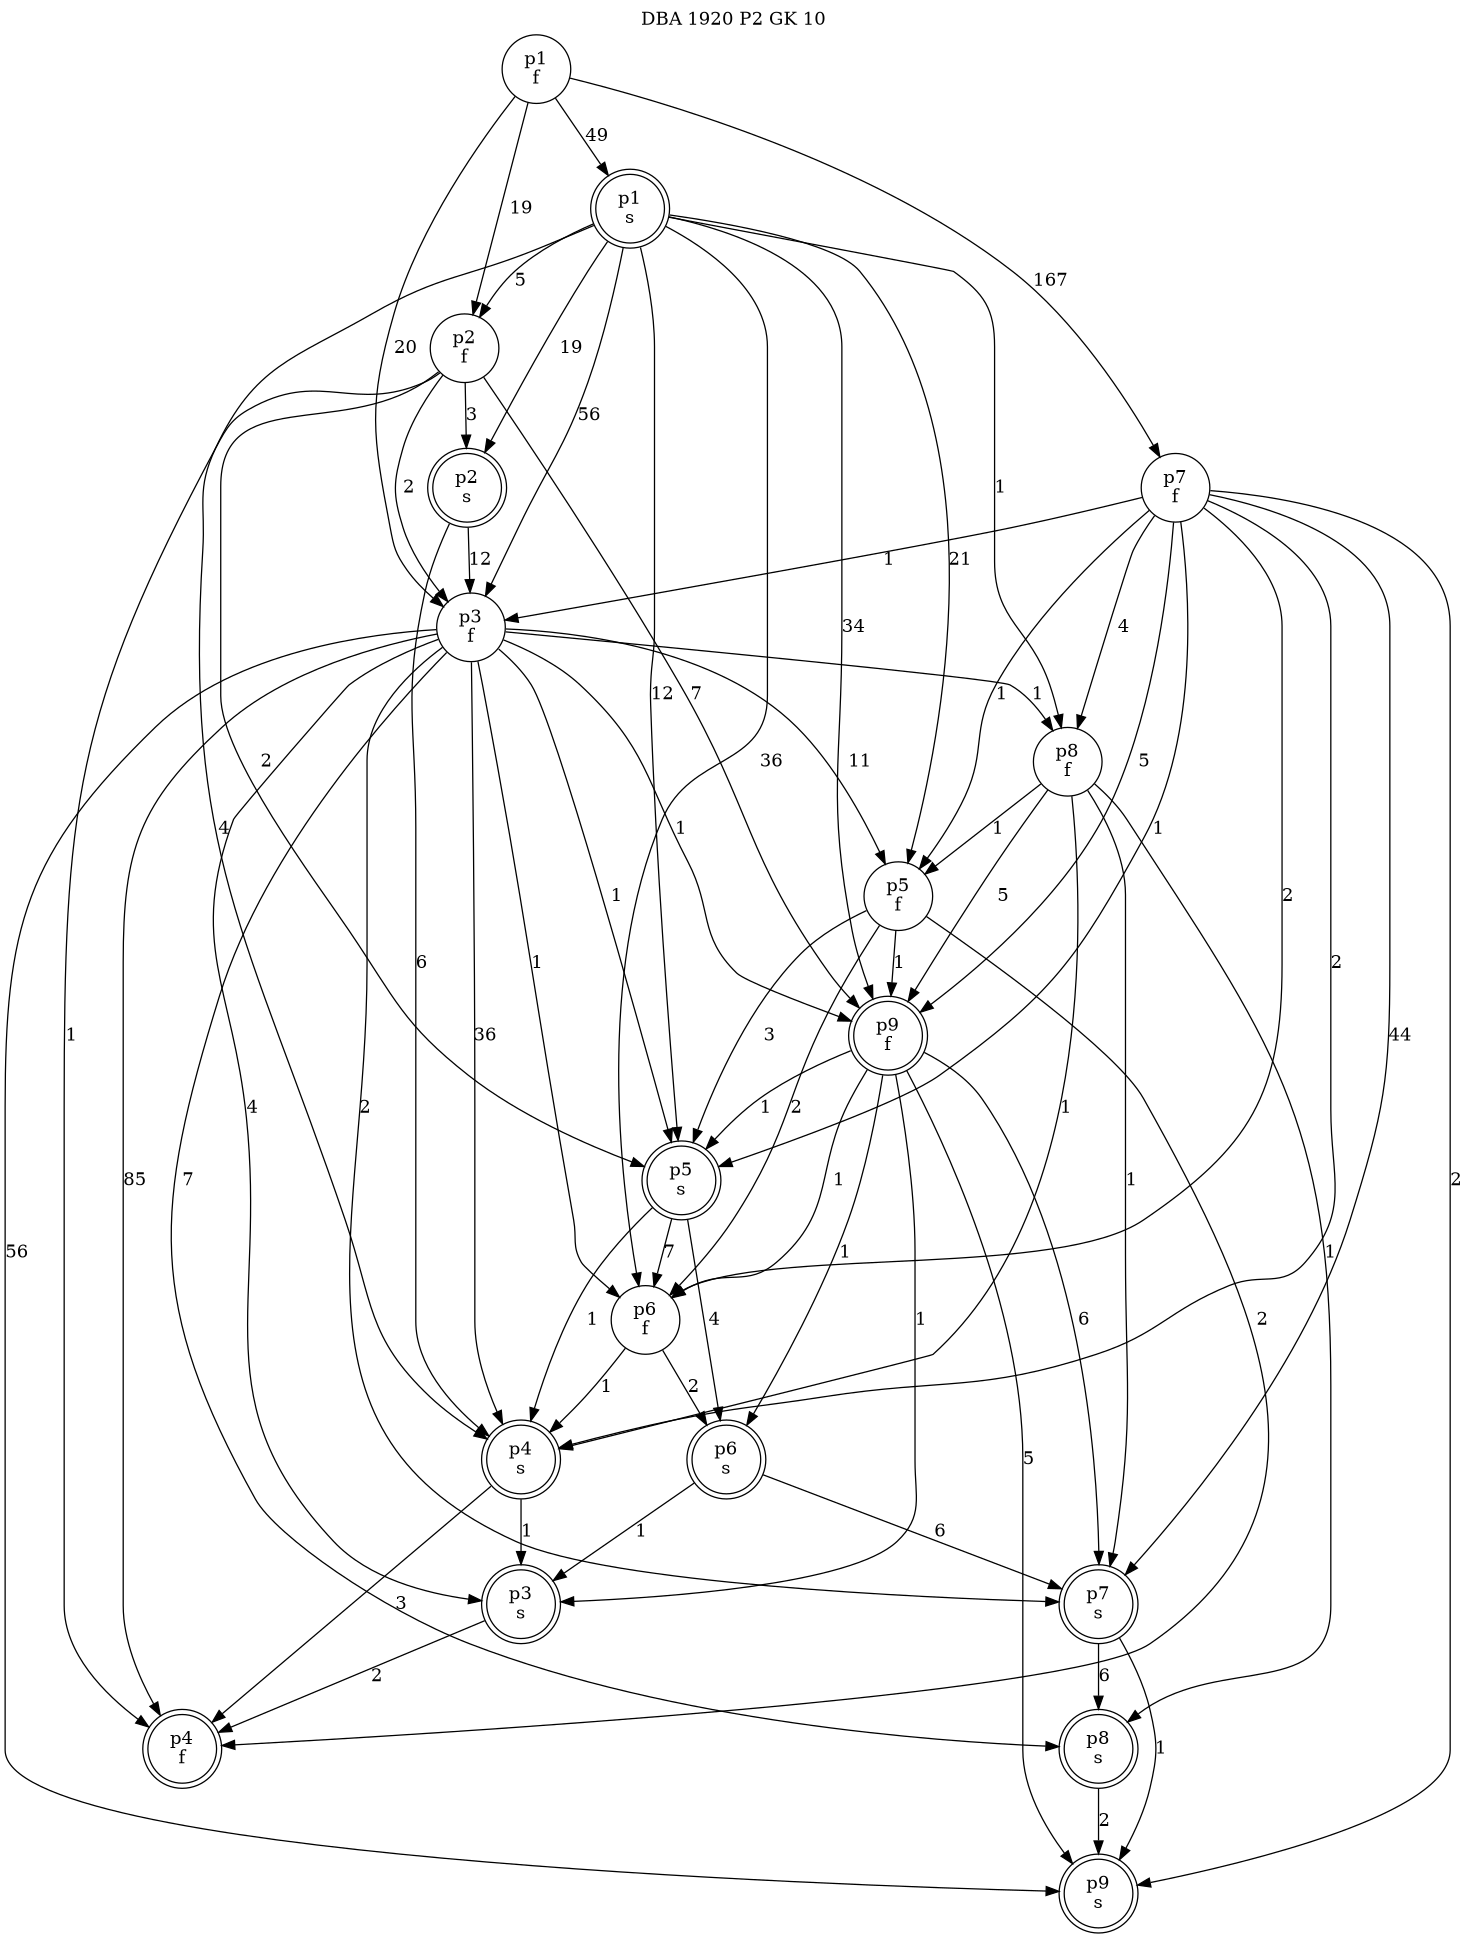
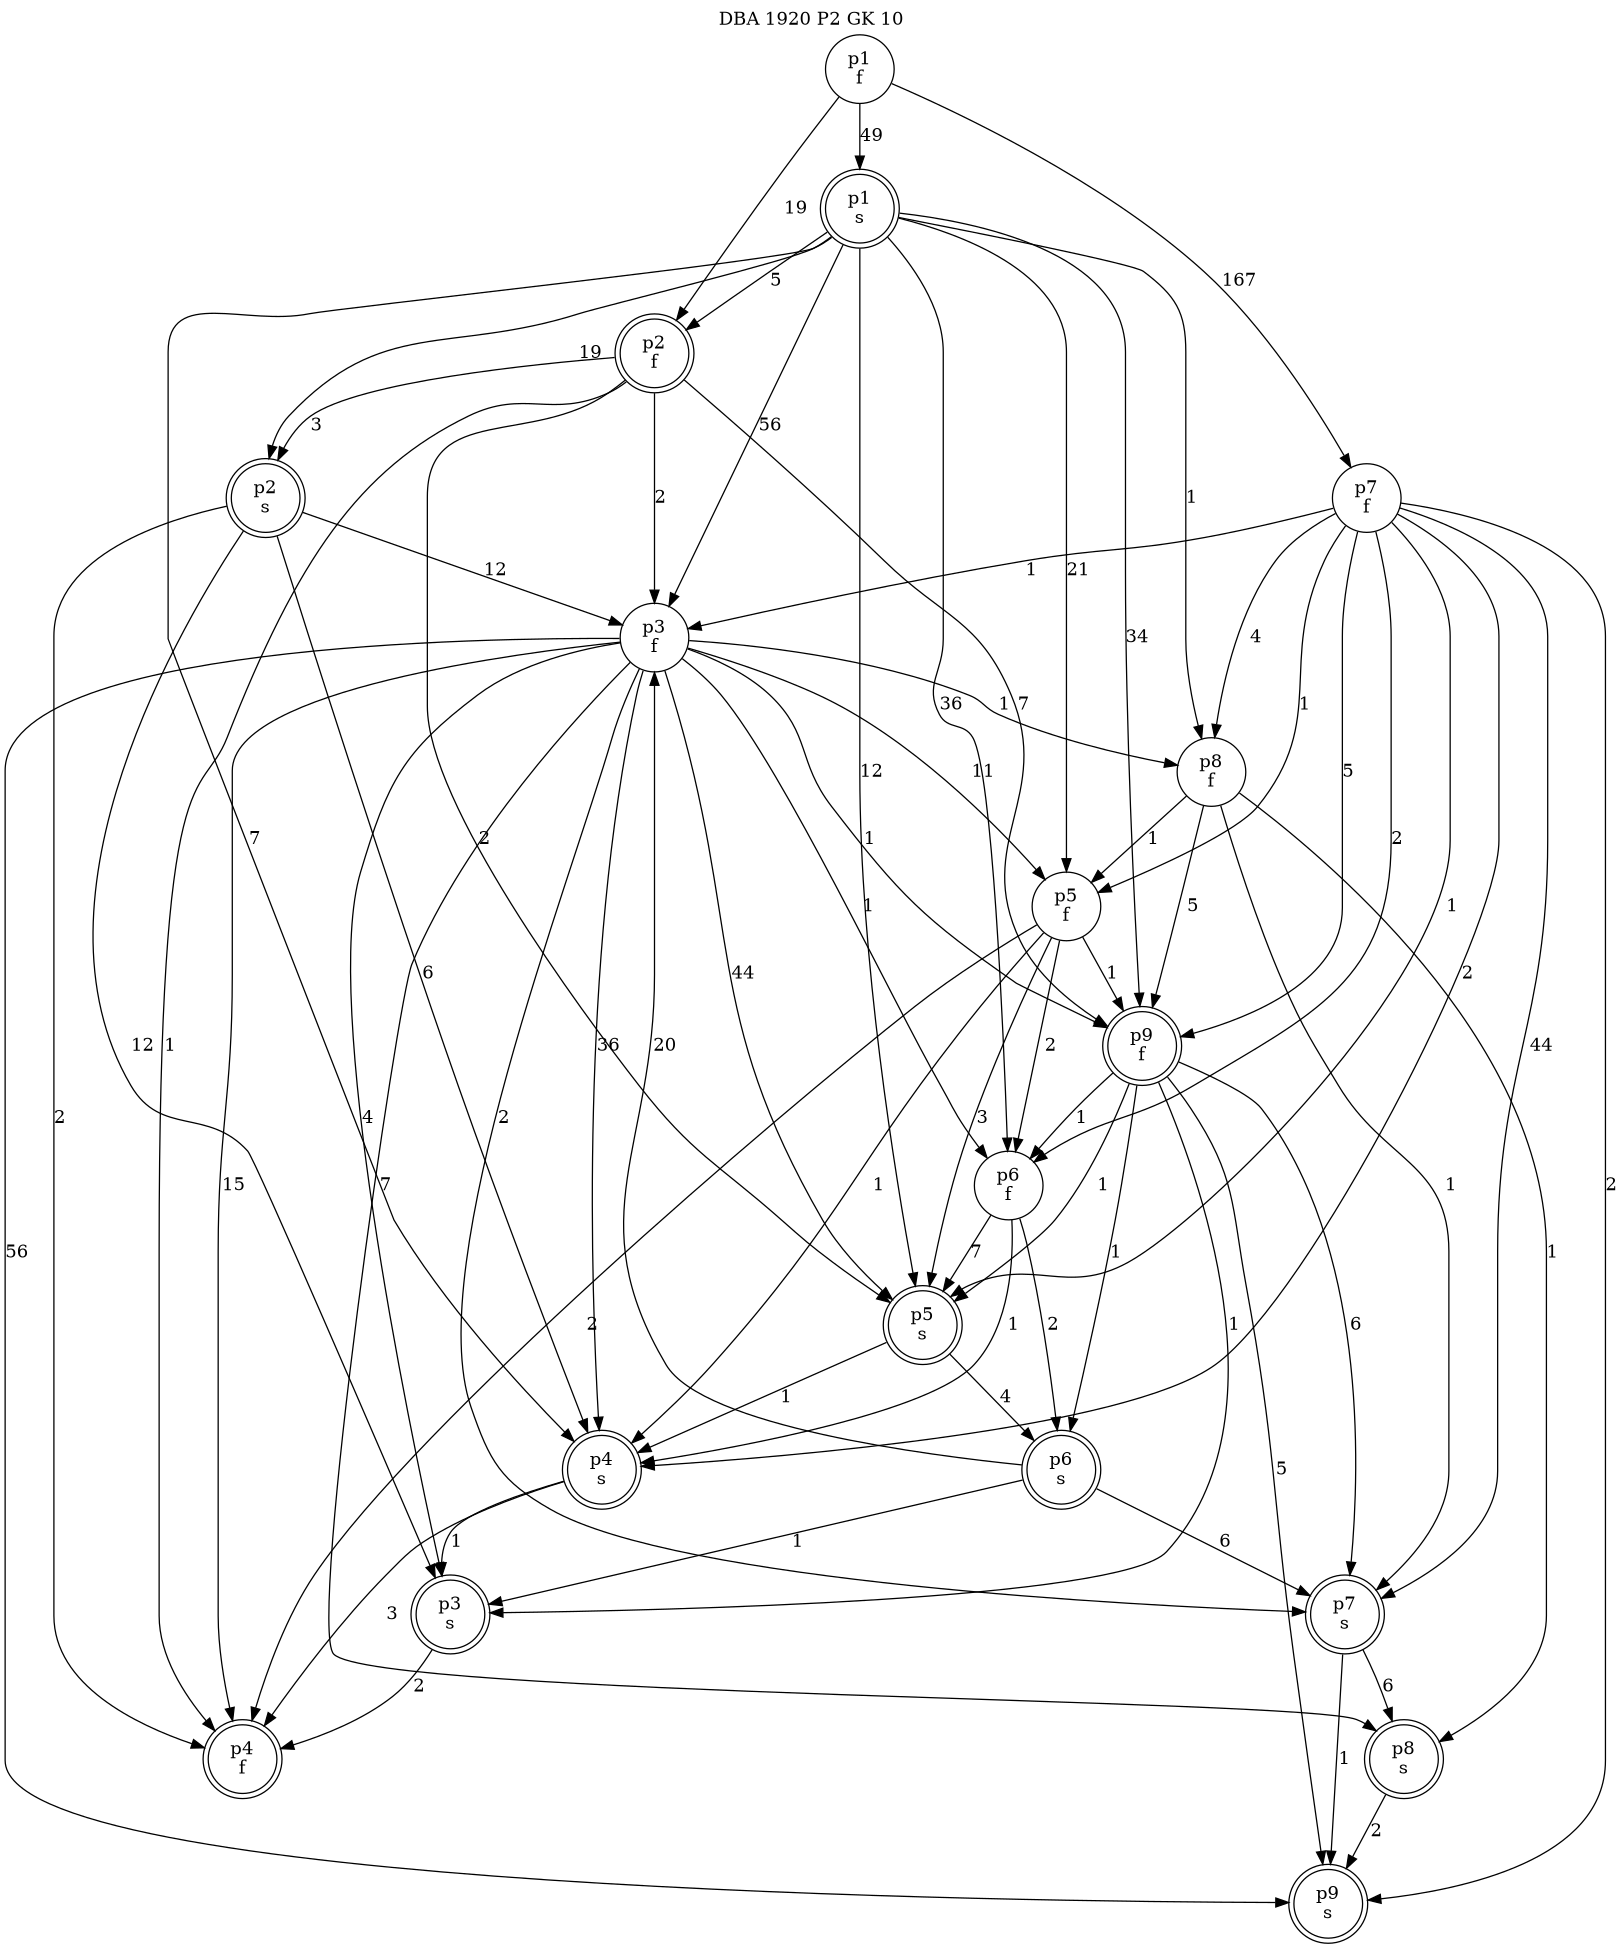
edge "p1 f" -> "p3 f": now "p6 s" -> "p3 f"
node "p2 f": shape circle -> doublecircle
edge "p1 s" -> "p4 s": label "4" -> "7"
edge "p3 f" -> "p5 s": label "1" -> "44"
edge "p2 s" -> "p3 s": added, label "12"
edge "p2 s" -> "p4 f": added, label "2"
edge "p3 f" -> "p4 f": label "85" -> "15"
edge "p5 s" -> "p6 f": reversed
edge "p8 f" -> "p4 s": now "p5 f" -> "p4 s"
